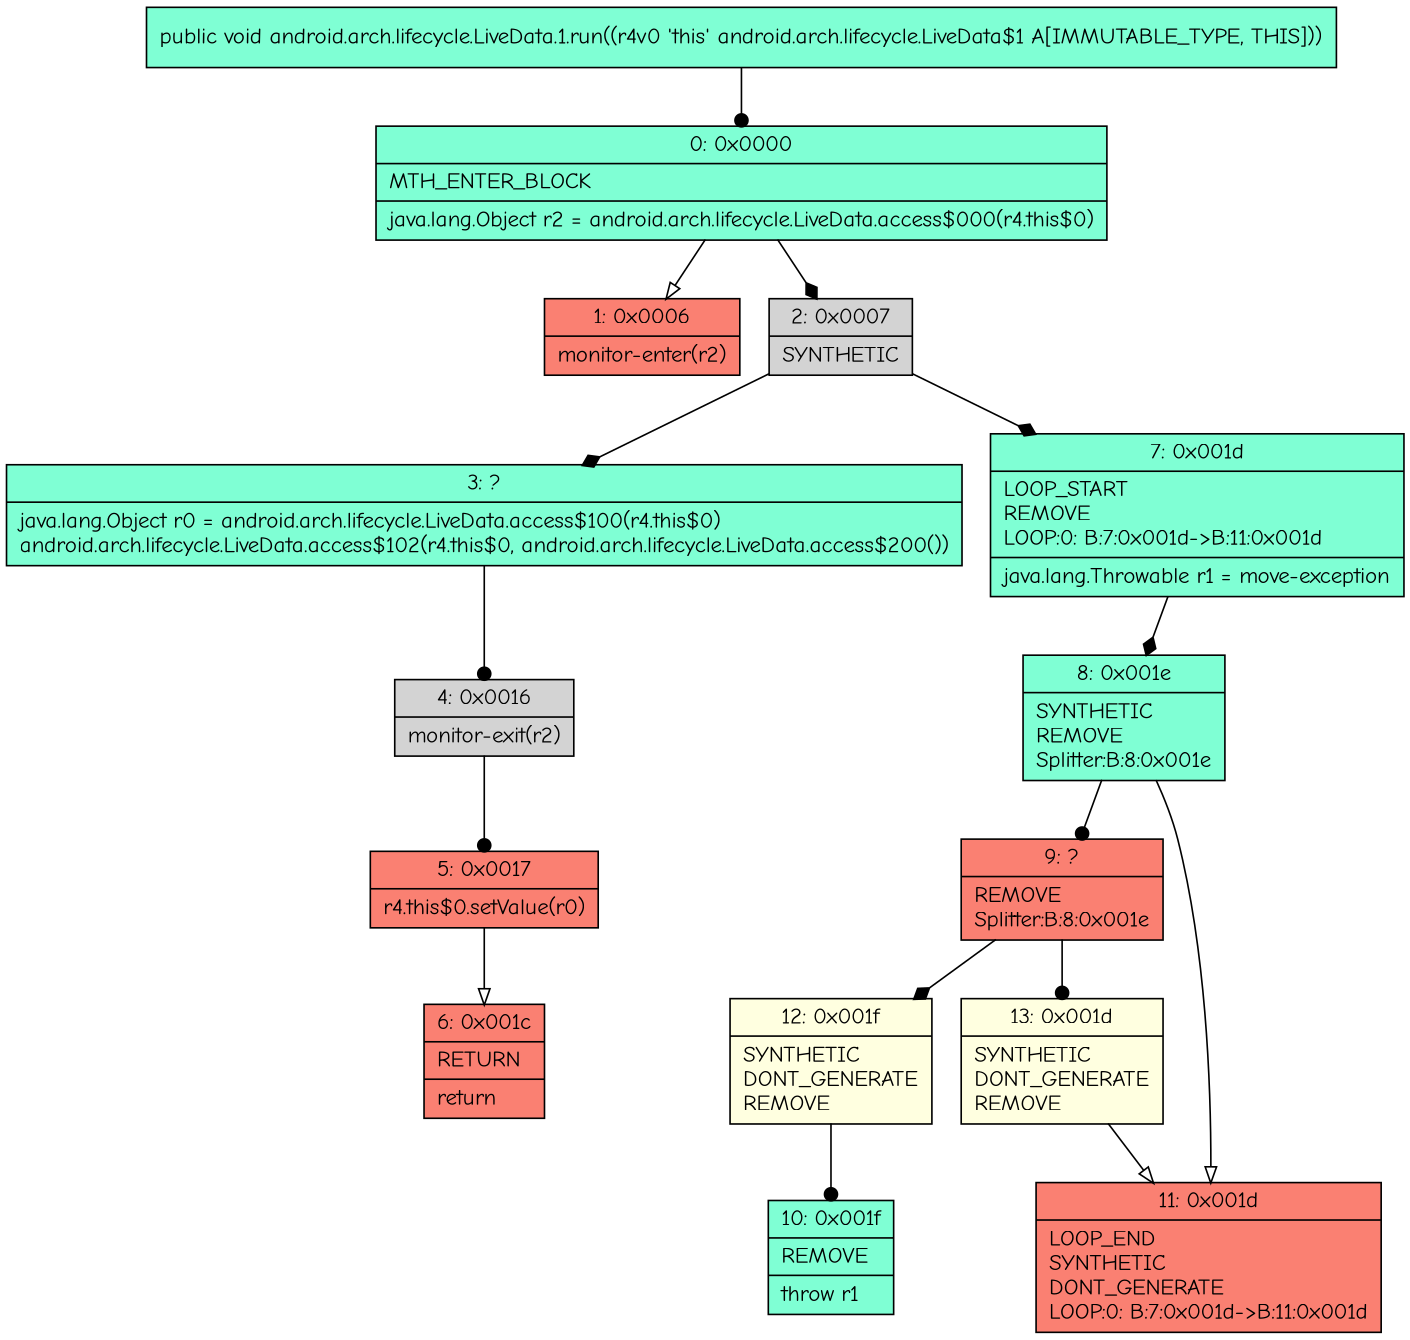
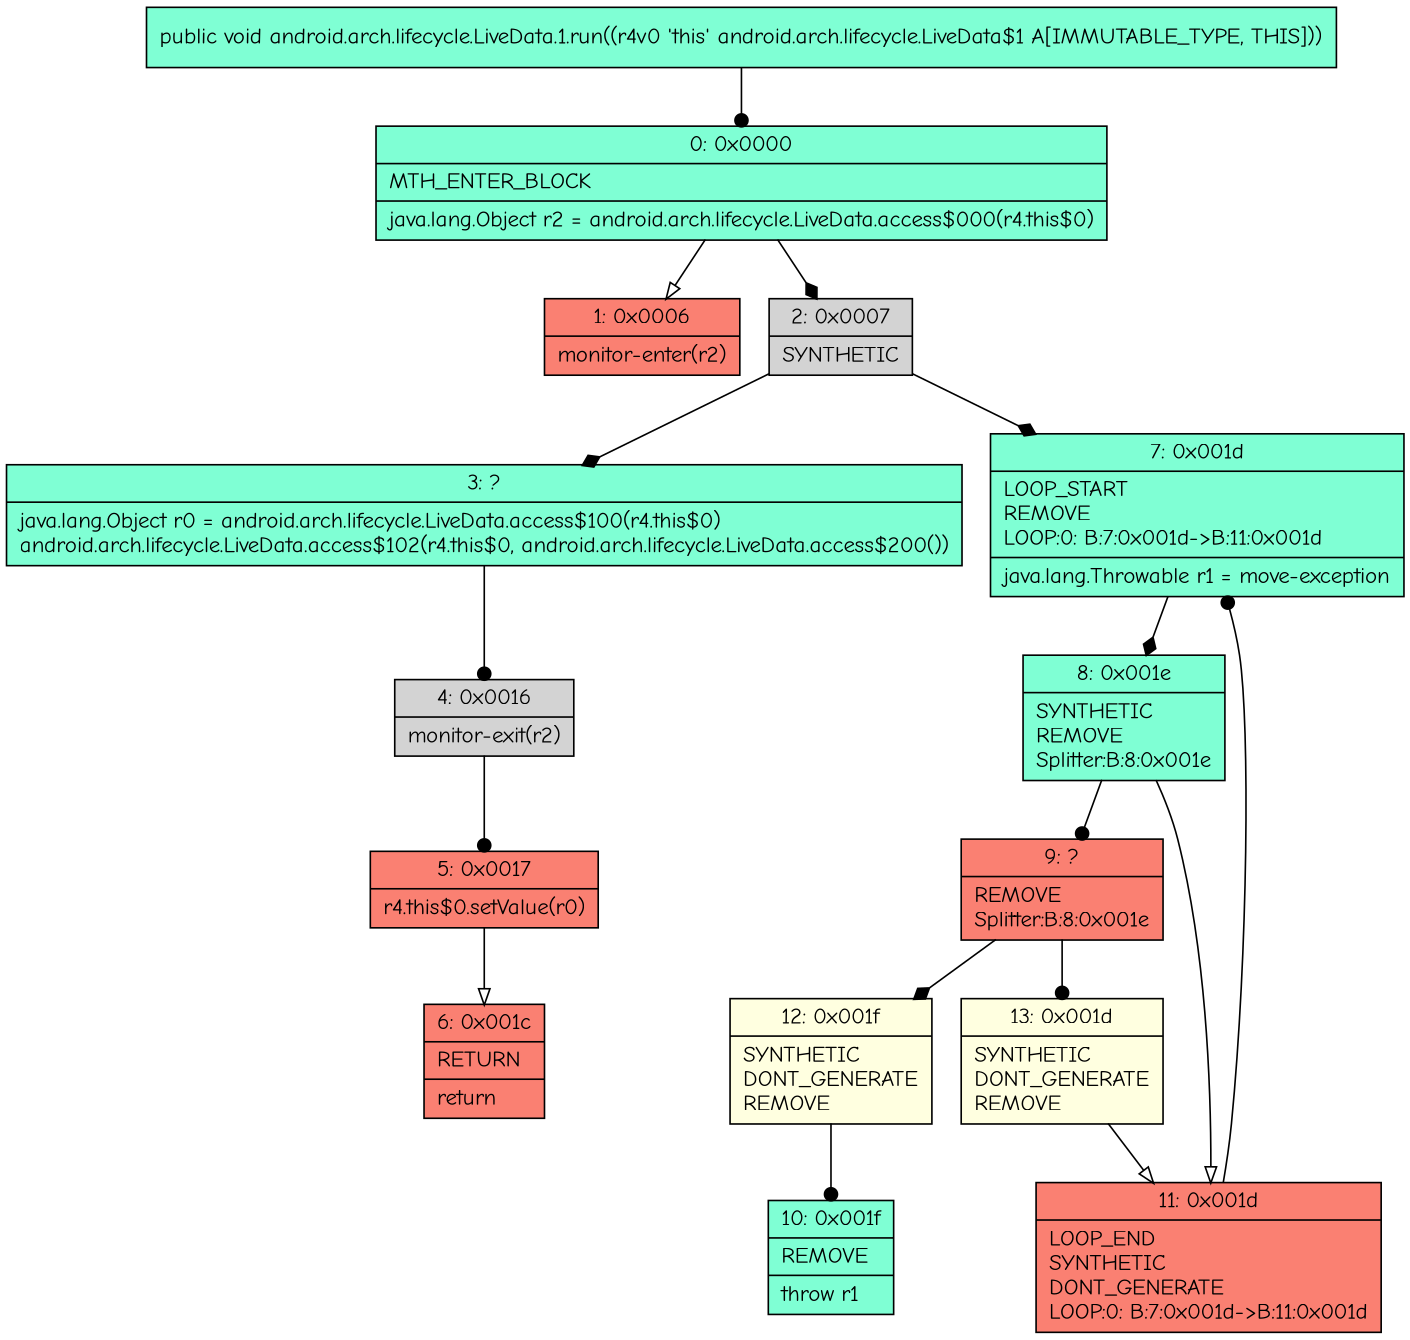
edge "11: 0x001d" -> "7: 0x001d": added
